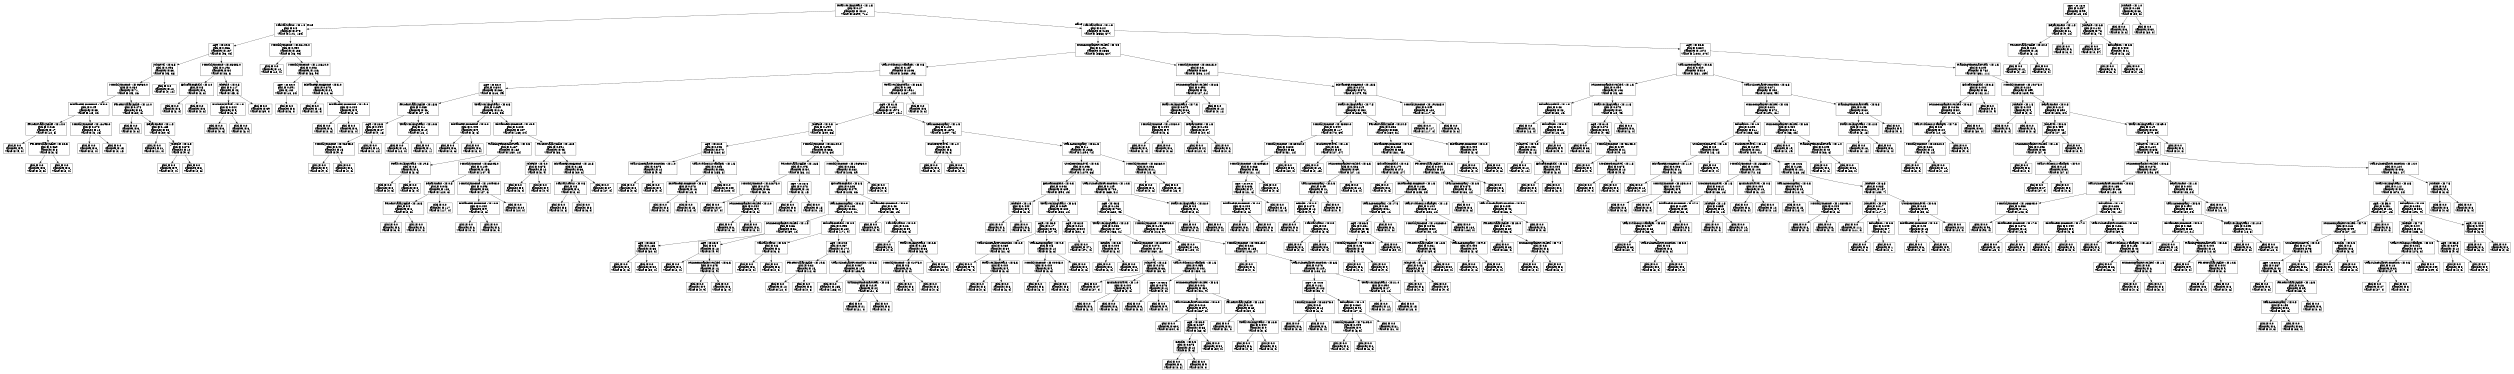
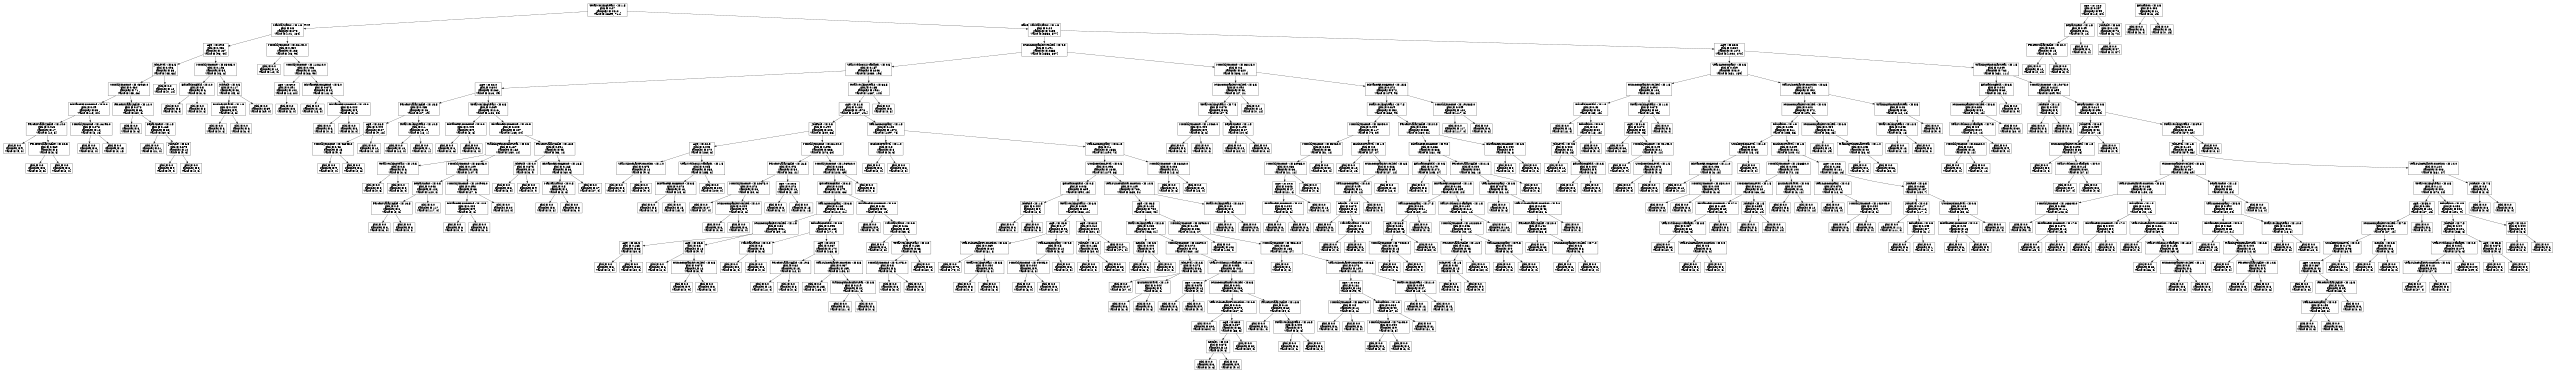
edge "JobRole <= 6.5 gini = 0.142 samples = 78 value = [6, 72]" -> "Education <= 2.5 gini = 0.408 samples = 21 value = [6, 15]": removed
node "Age <= 39.0 gini = 0.291 gini = 102 value = [18, 84]": label "Age <= 39.0 gini = 0.291 gini = 102 value = [18, 84]" -> "Age <= 39.0 gini = 0.291 samples = 102 value = [18, 84]"
edge "Age <= 32.5 gini = 0.012 samples = 504 value = [501, 3]" -> "JobRole <= 1.0 gini = 0.165 samples = 33 value = [30, 3]": added
